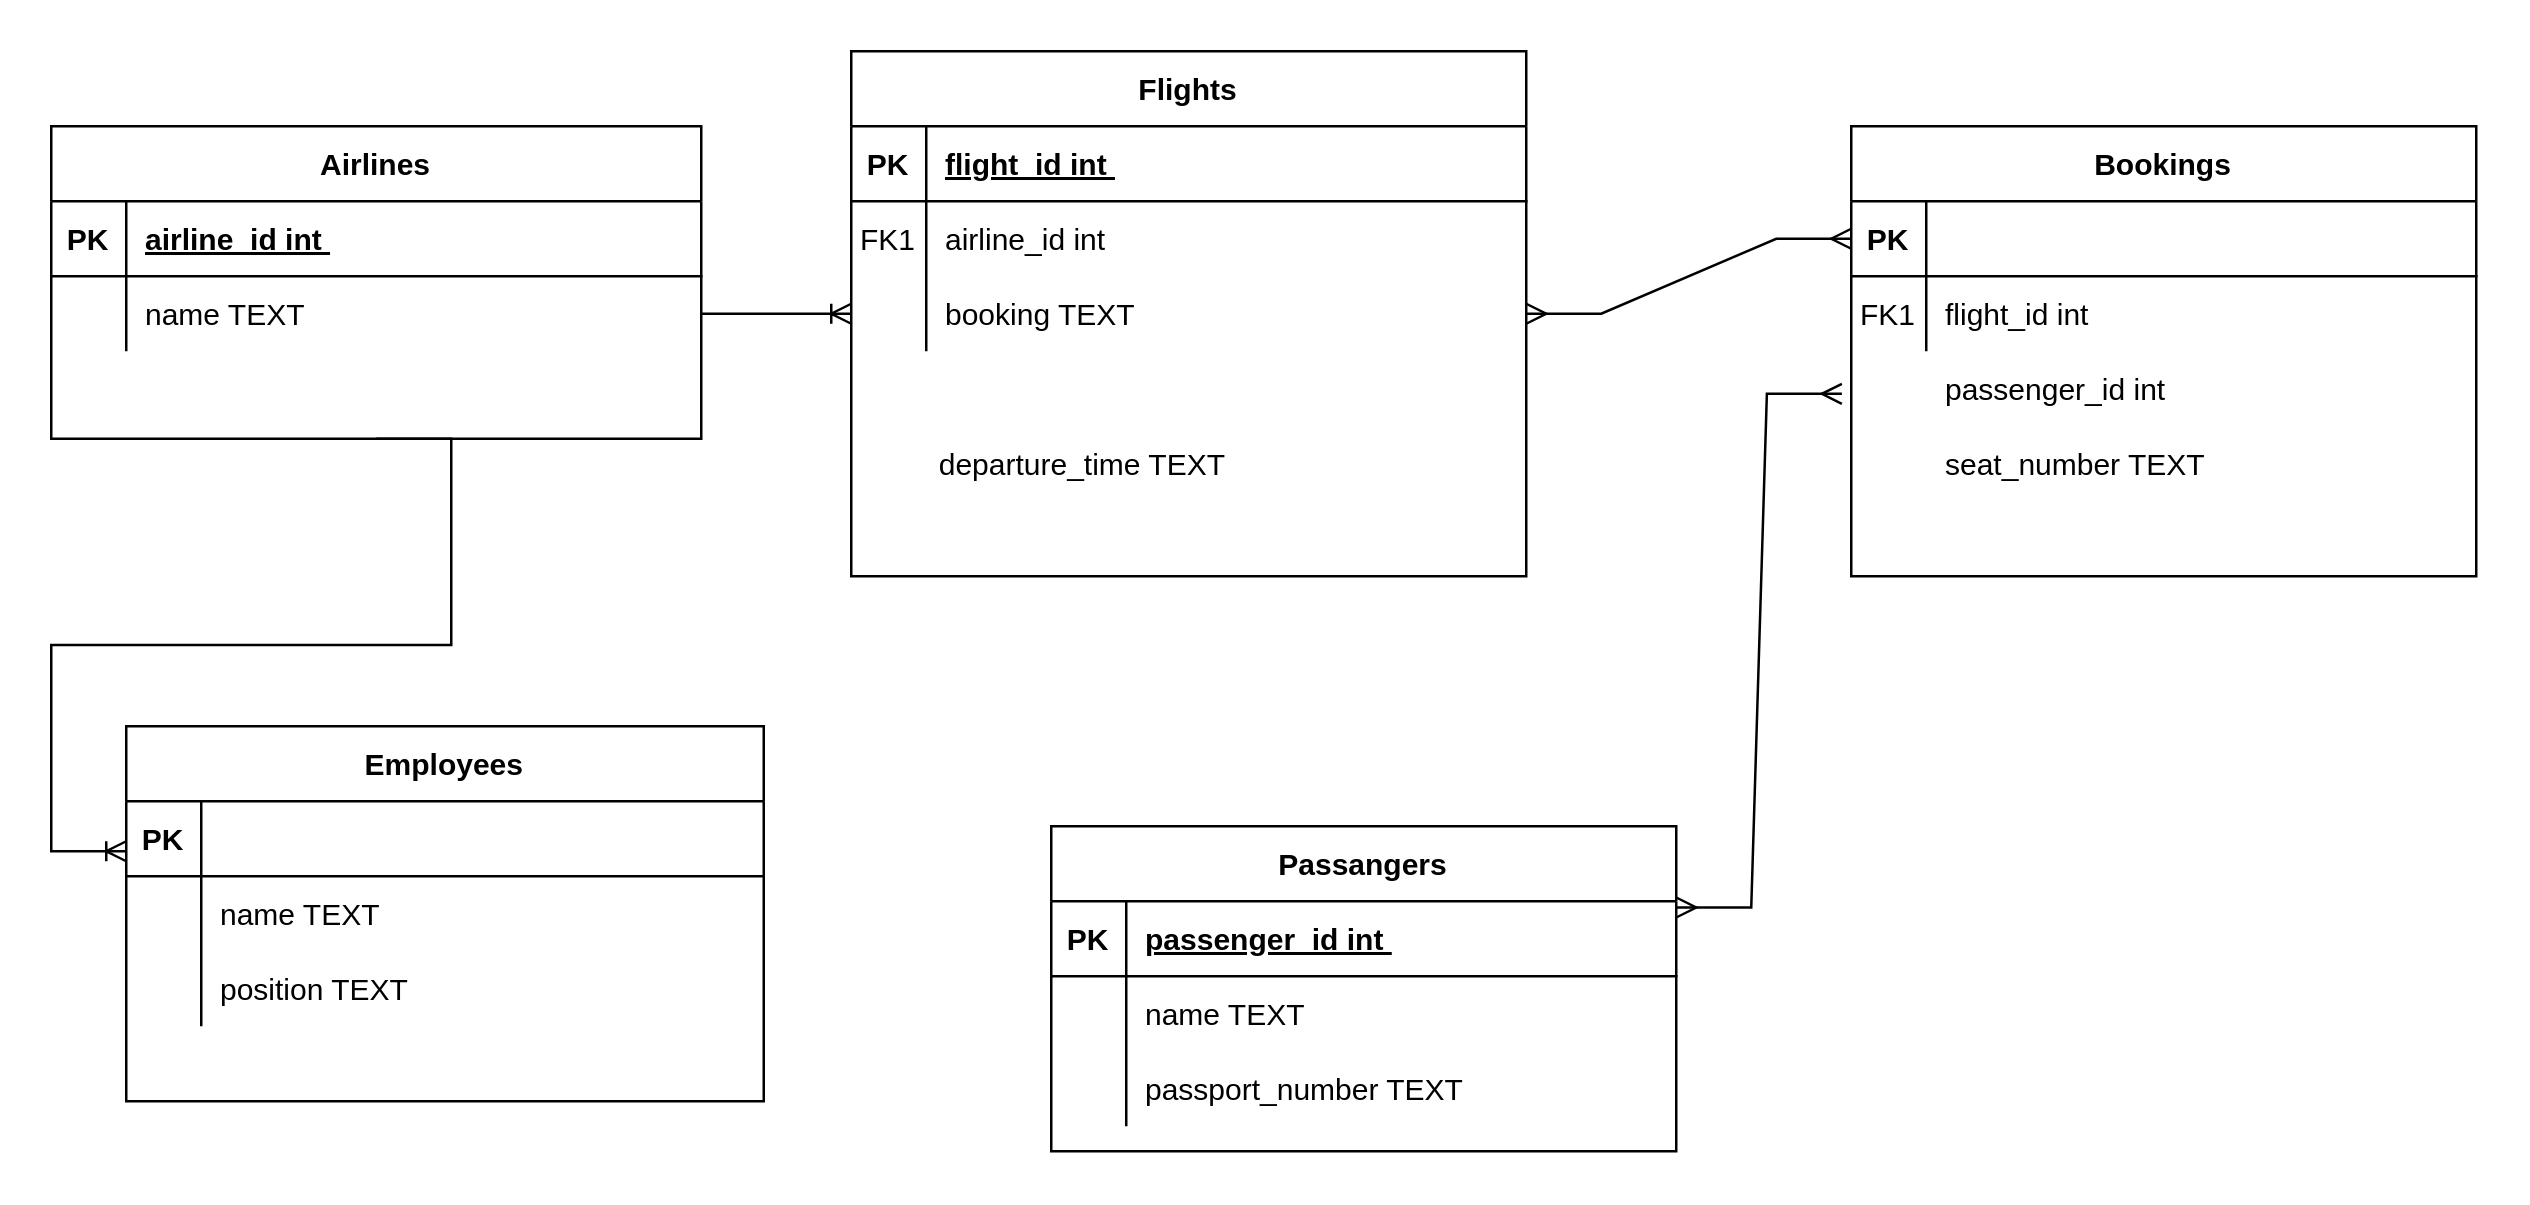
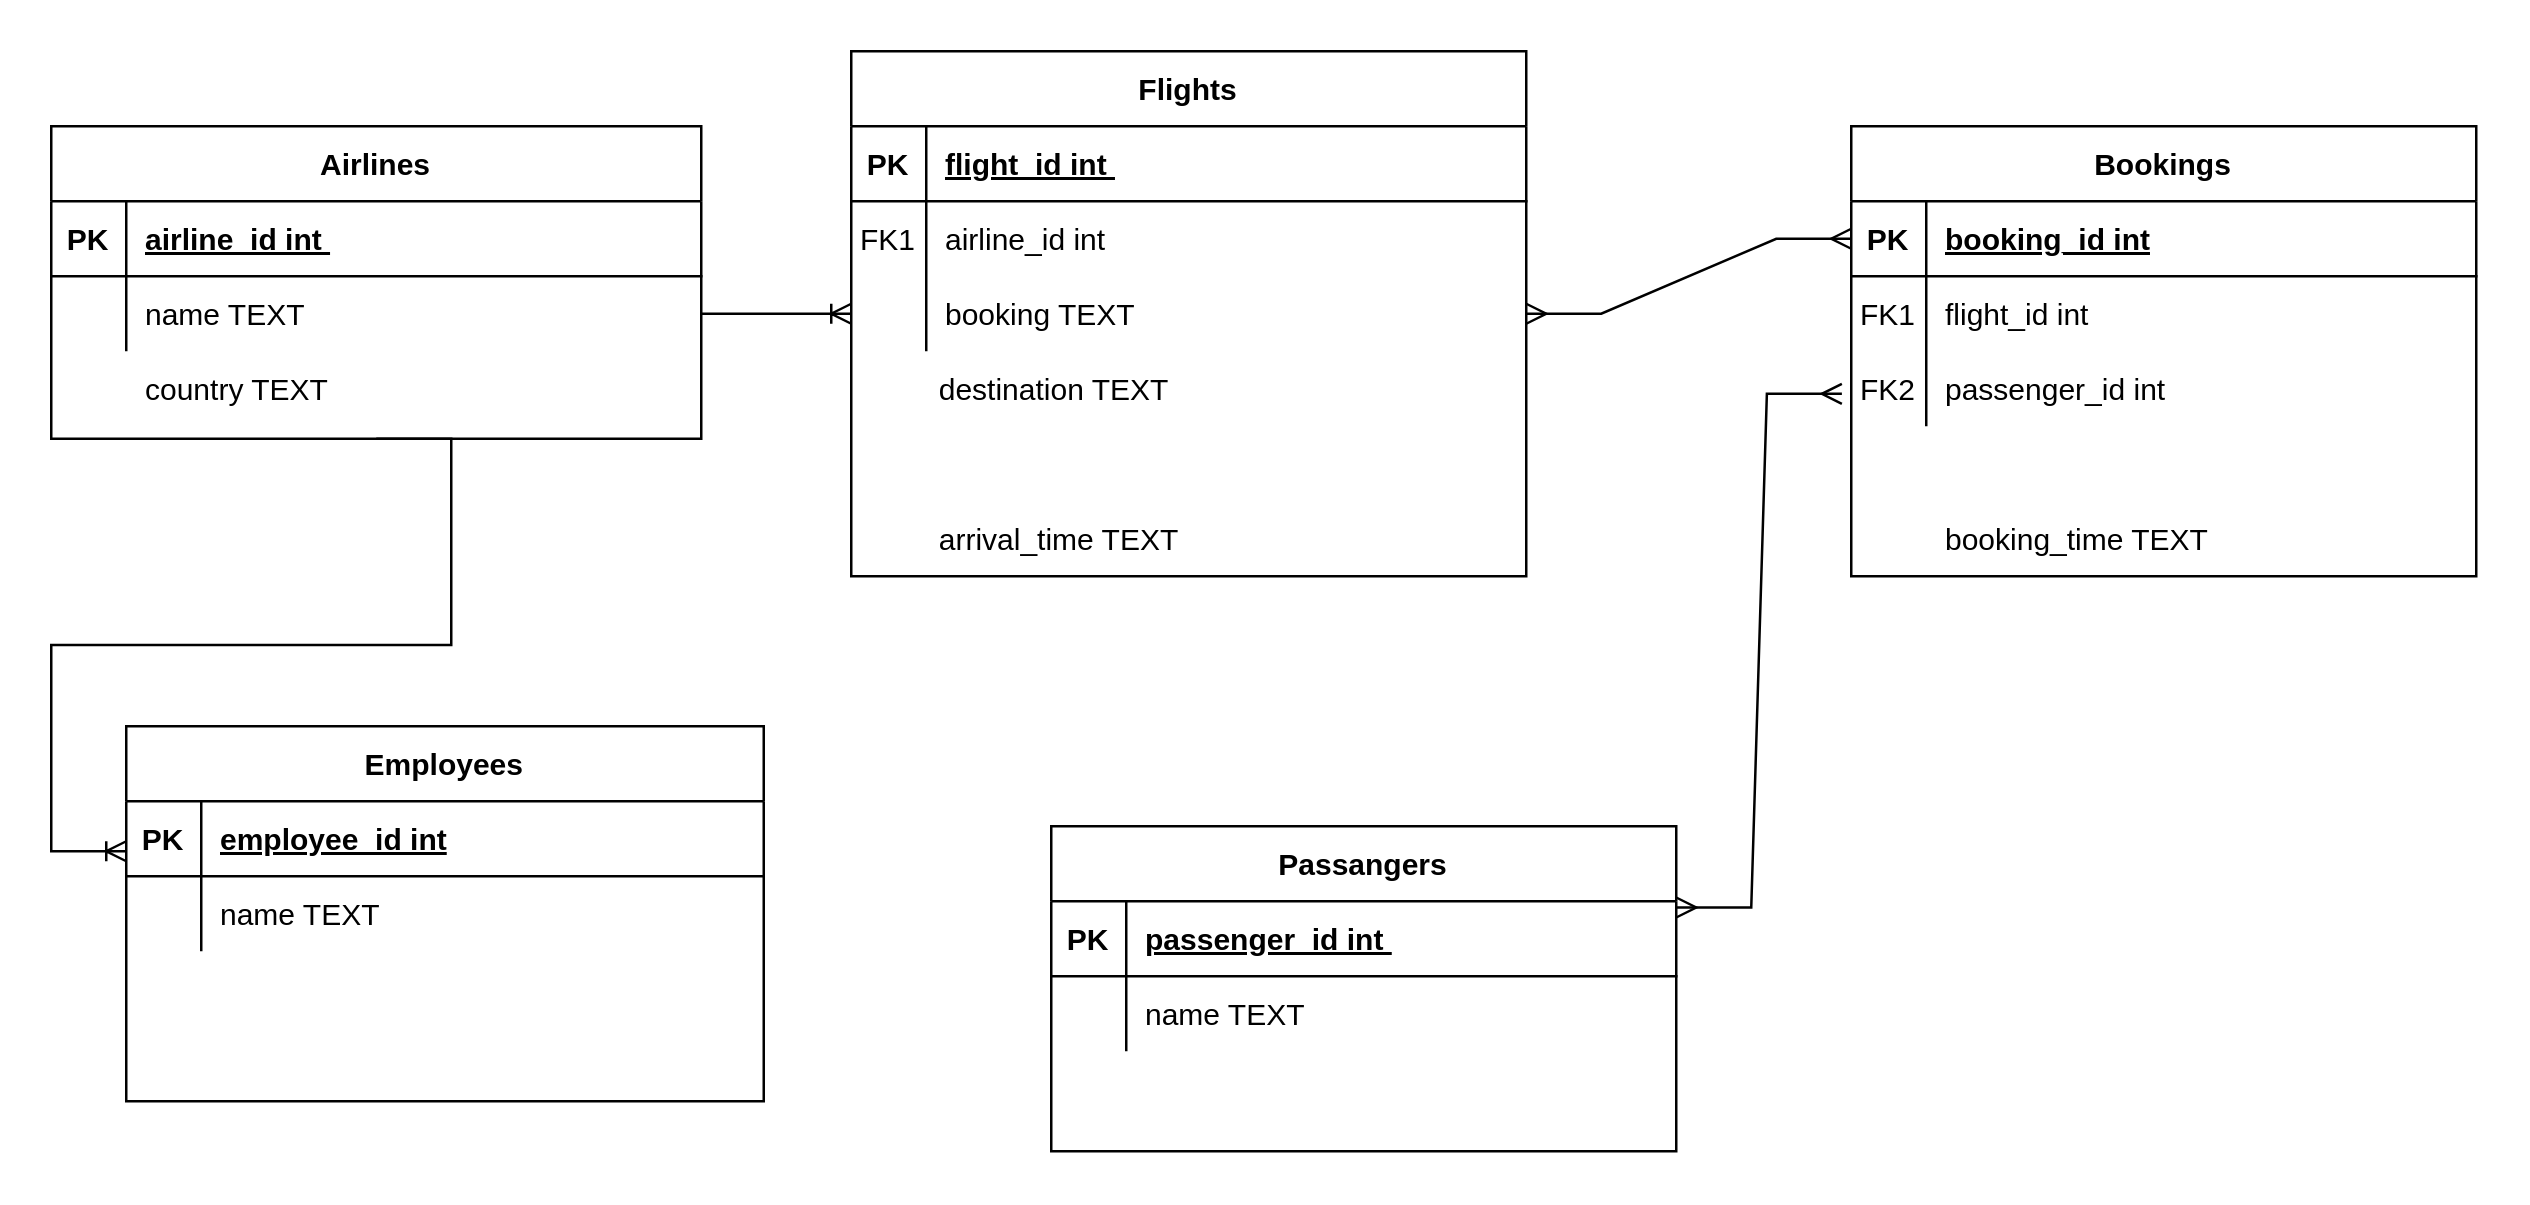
node "booking_id int": added
node "country TEXT": added
node "destination TEXT": added
node "FK2": added
node "departure_time TEXT": removed
node "seat_number TEXT": removed
node "arrival_time TEXT": added
node "booking_time TEXT": added
node "employee_id int": added
node "position TEXT": removed
node "passport_number TEXT": removed
